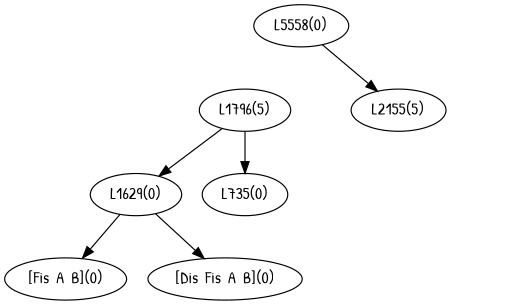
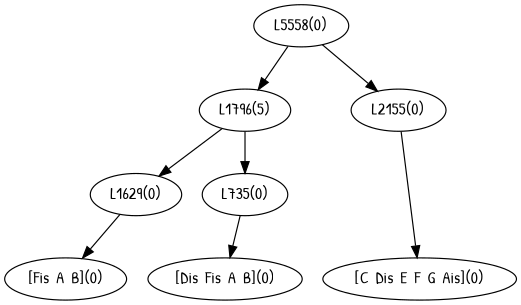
edge "L5558(0)" -> "L1796(5)": added
node "L2155(5)": label "L2155(5)" -> "L2155(0)"
edge "L1629(0)" -> "[Dis  Fis  A  B](0)": now "L735(0)" -> "[Dis  Fis  A  B](0)"
node "[C  Dis  E  F  G  Ais](0)": added
